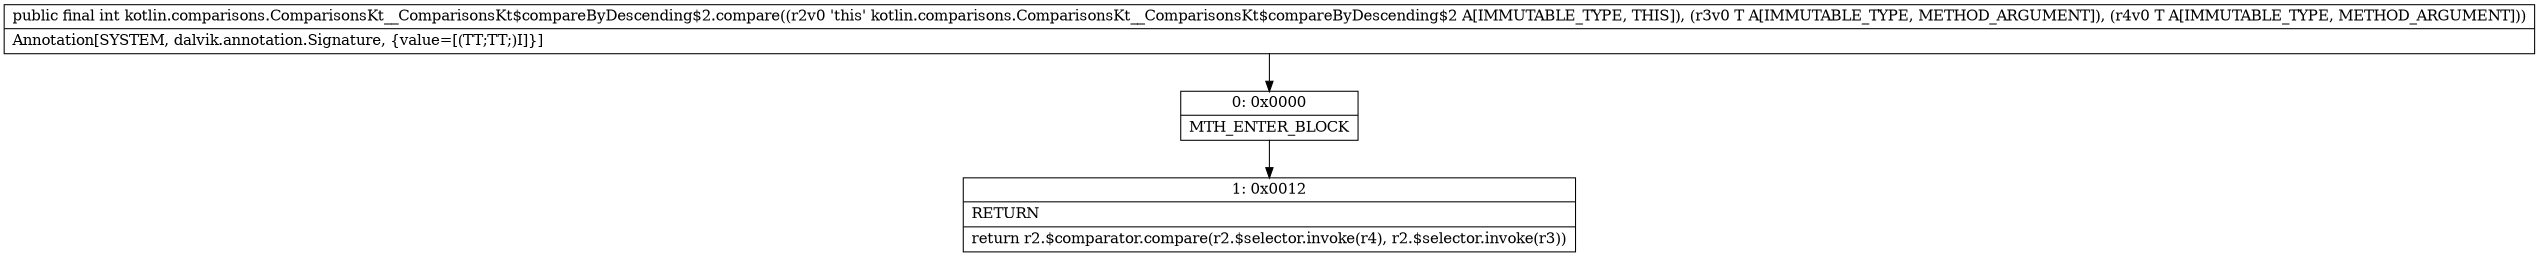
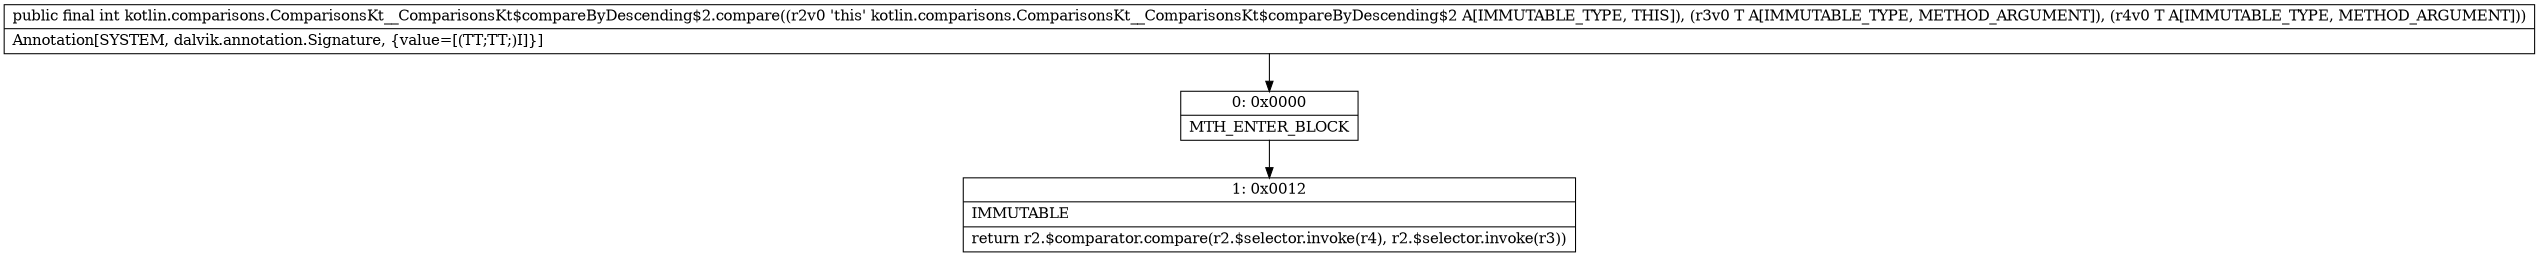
node "1: 0x0012": text "RETURN" -> "IMMUTABLE"
